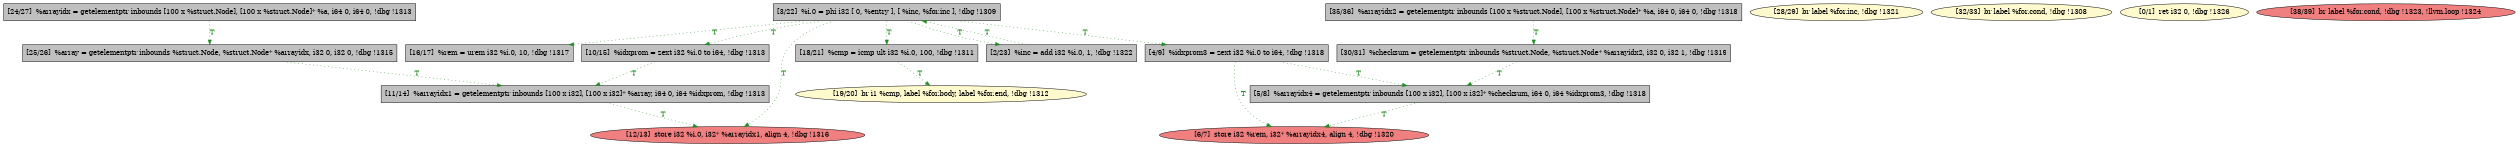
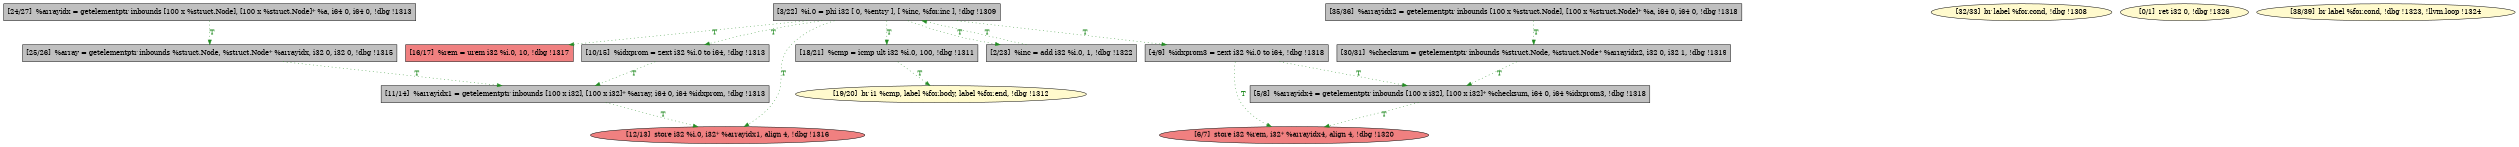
node "[28/29]  br label %for.inc, !dbg !1321": removed
node "[38/39]  br label %for.cond, !dbg !1323, !llvm.loop !1324": fillcolor lightcoral -> lemonchiffon
node "[16/17]  %rem = urem i32 %i.0, 10, !dbg !1317": fillcolor grey -> lightcoral
